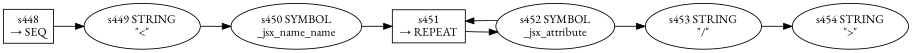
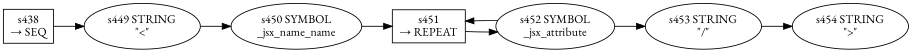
node "s448 → SEQ": label "s448 → SEQ" -> "s438 → SEQ"
